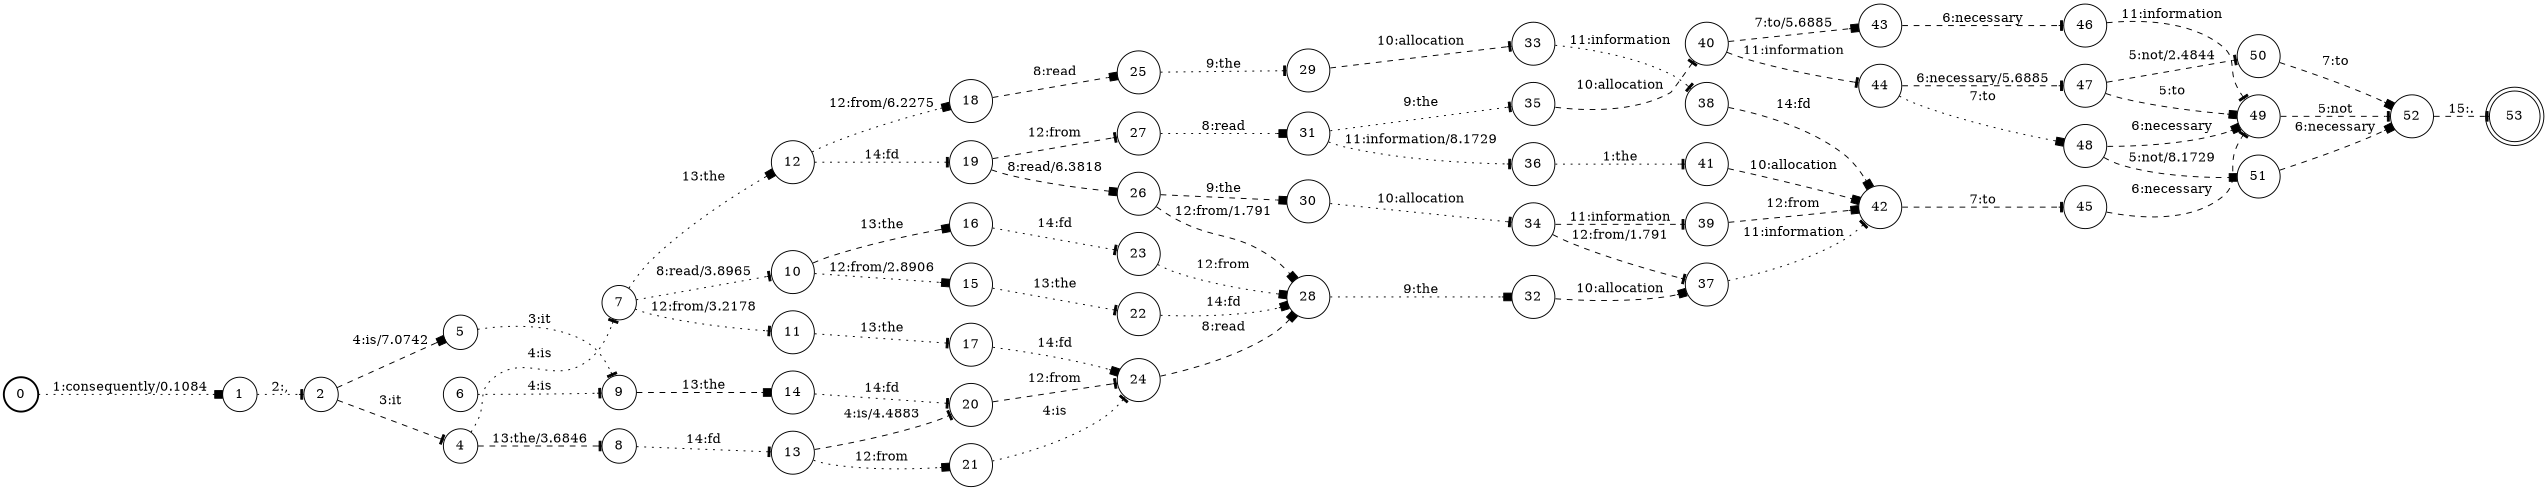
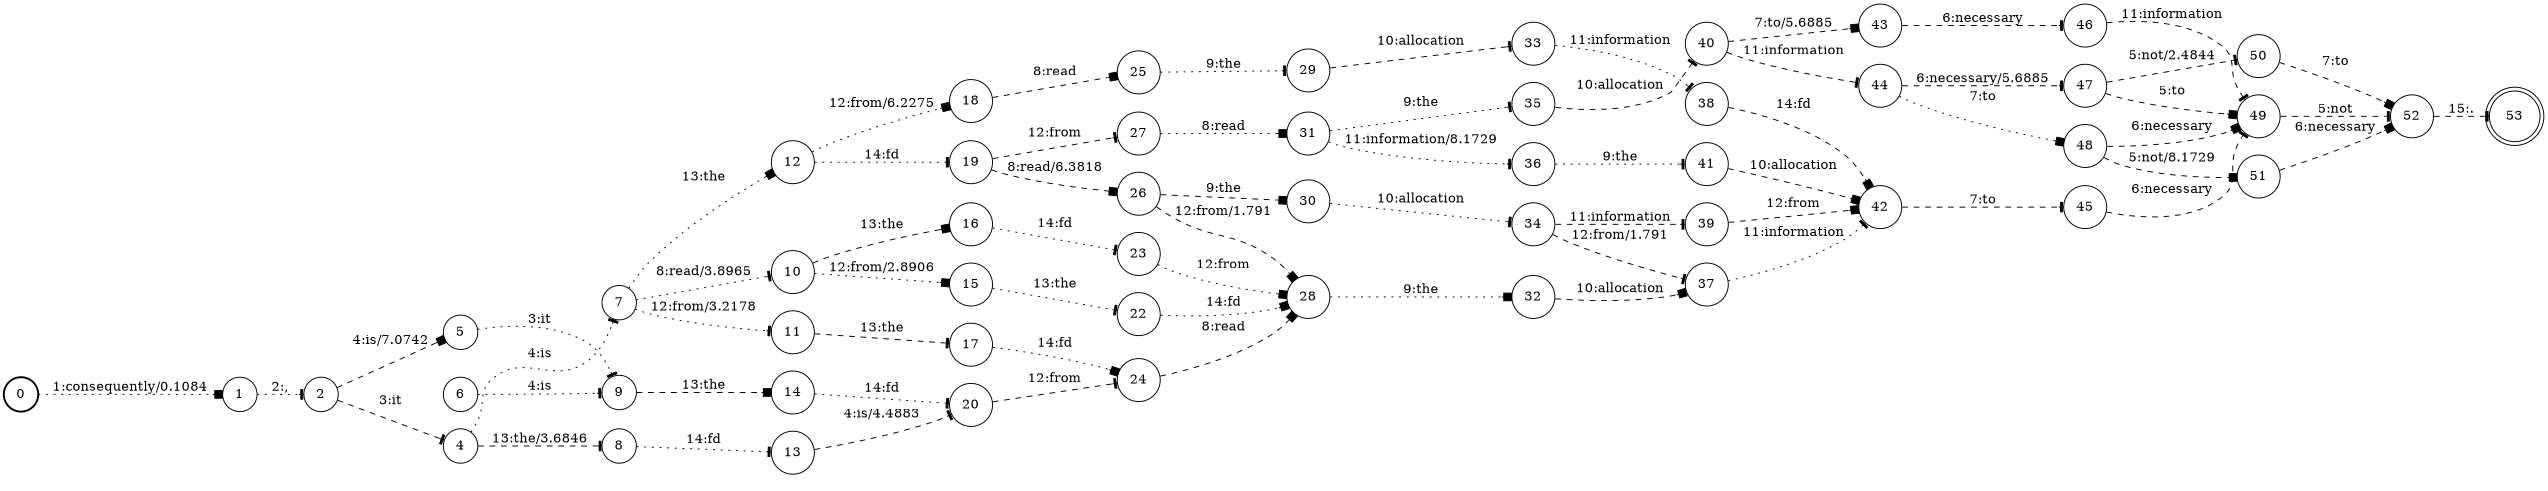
edge "36" -> "41": label "1:the" -> "9:the"
edge "11" -> "17": style dotted -> dashed
node "21": removed
